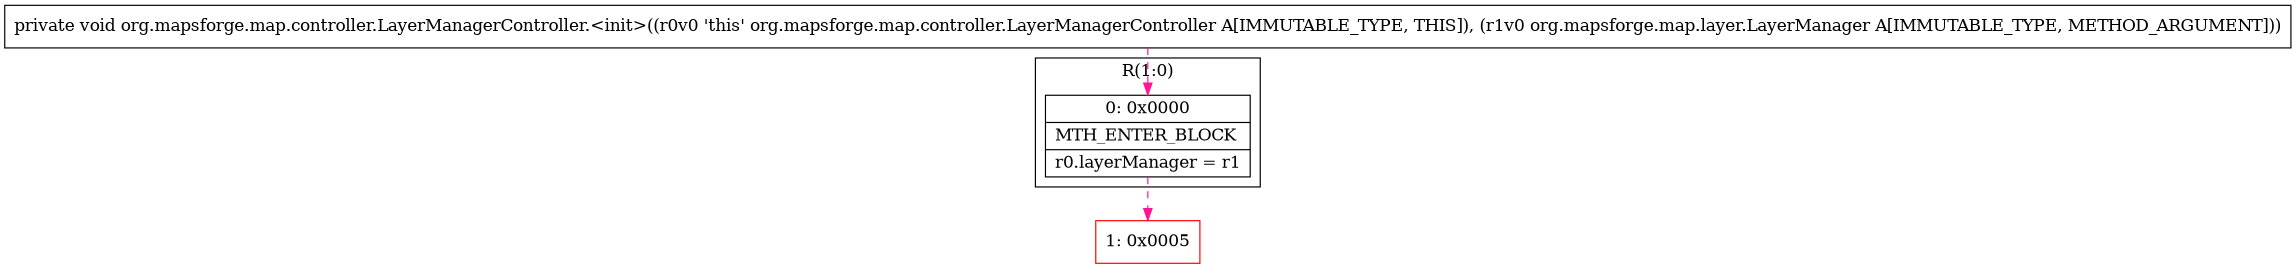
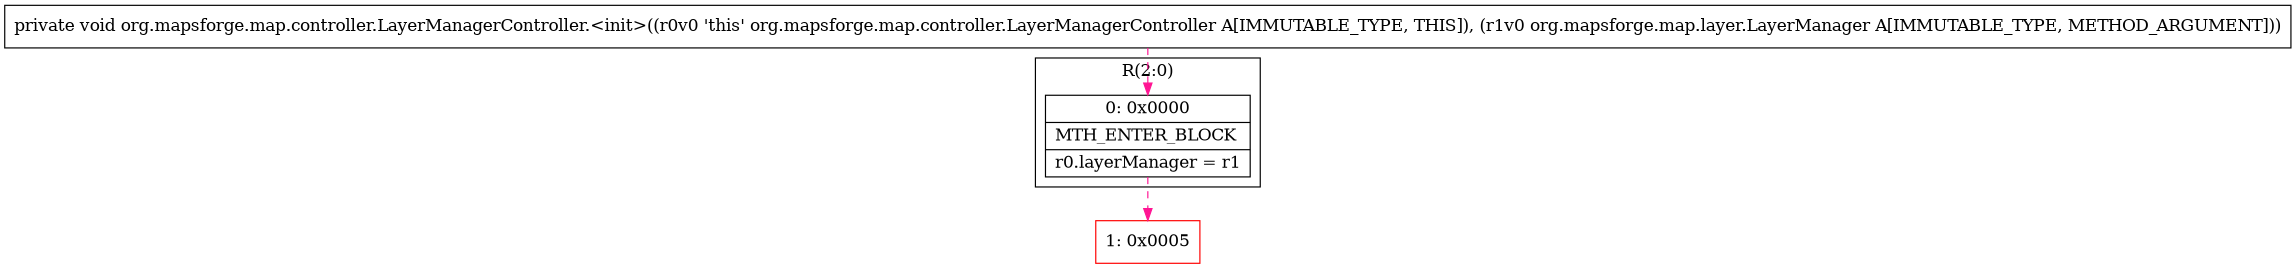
cluster "R(1:0)": label "R(1:0)" -> "R(2:0)"
